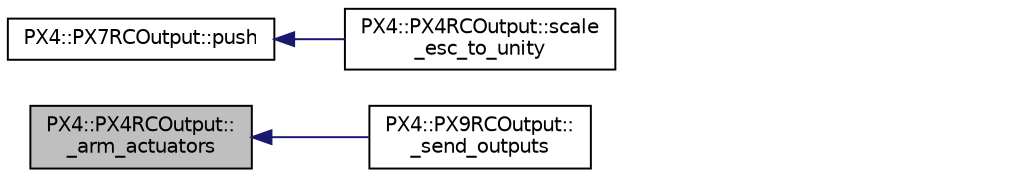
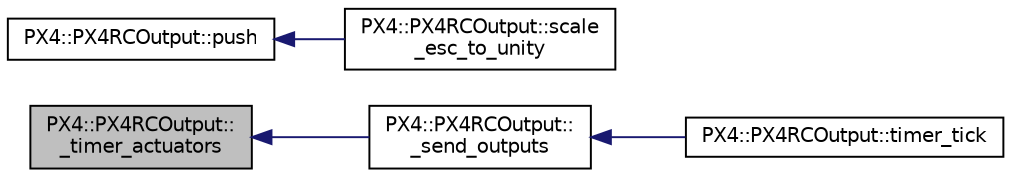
node "PX4::PX7RCOutput::push": label "PX4::PX7RCOutput::push" -> "PX4::PX4RCOutput::push"
node "PX4::PX4RCOutput:: _arm_actuators": label "PX4::PX4RCOutput:: _arm_actuators" -> "PX4::PX4RCOutput:: _timer_actuators"
node "PX4::PX9RCOutput:: _send_outputs": label "PX4::PX9RCOutput:: _send_outputs" -> "PX4::PX4RCOutput:: _send_outputs"
node "PX4::PX4RCOutput::timer_tick": added
